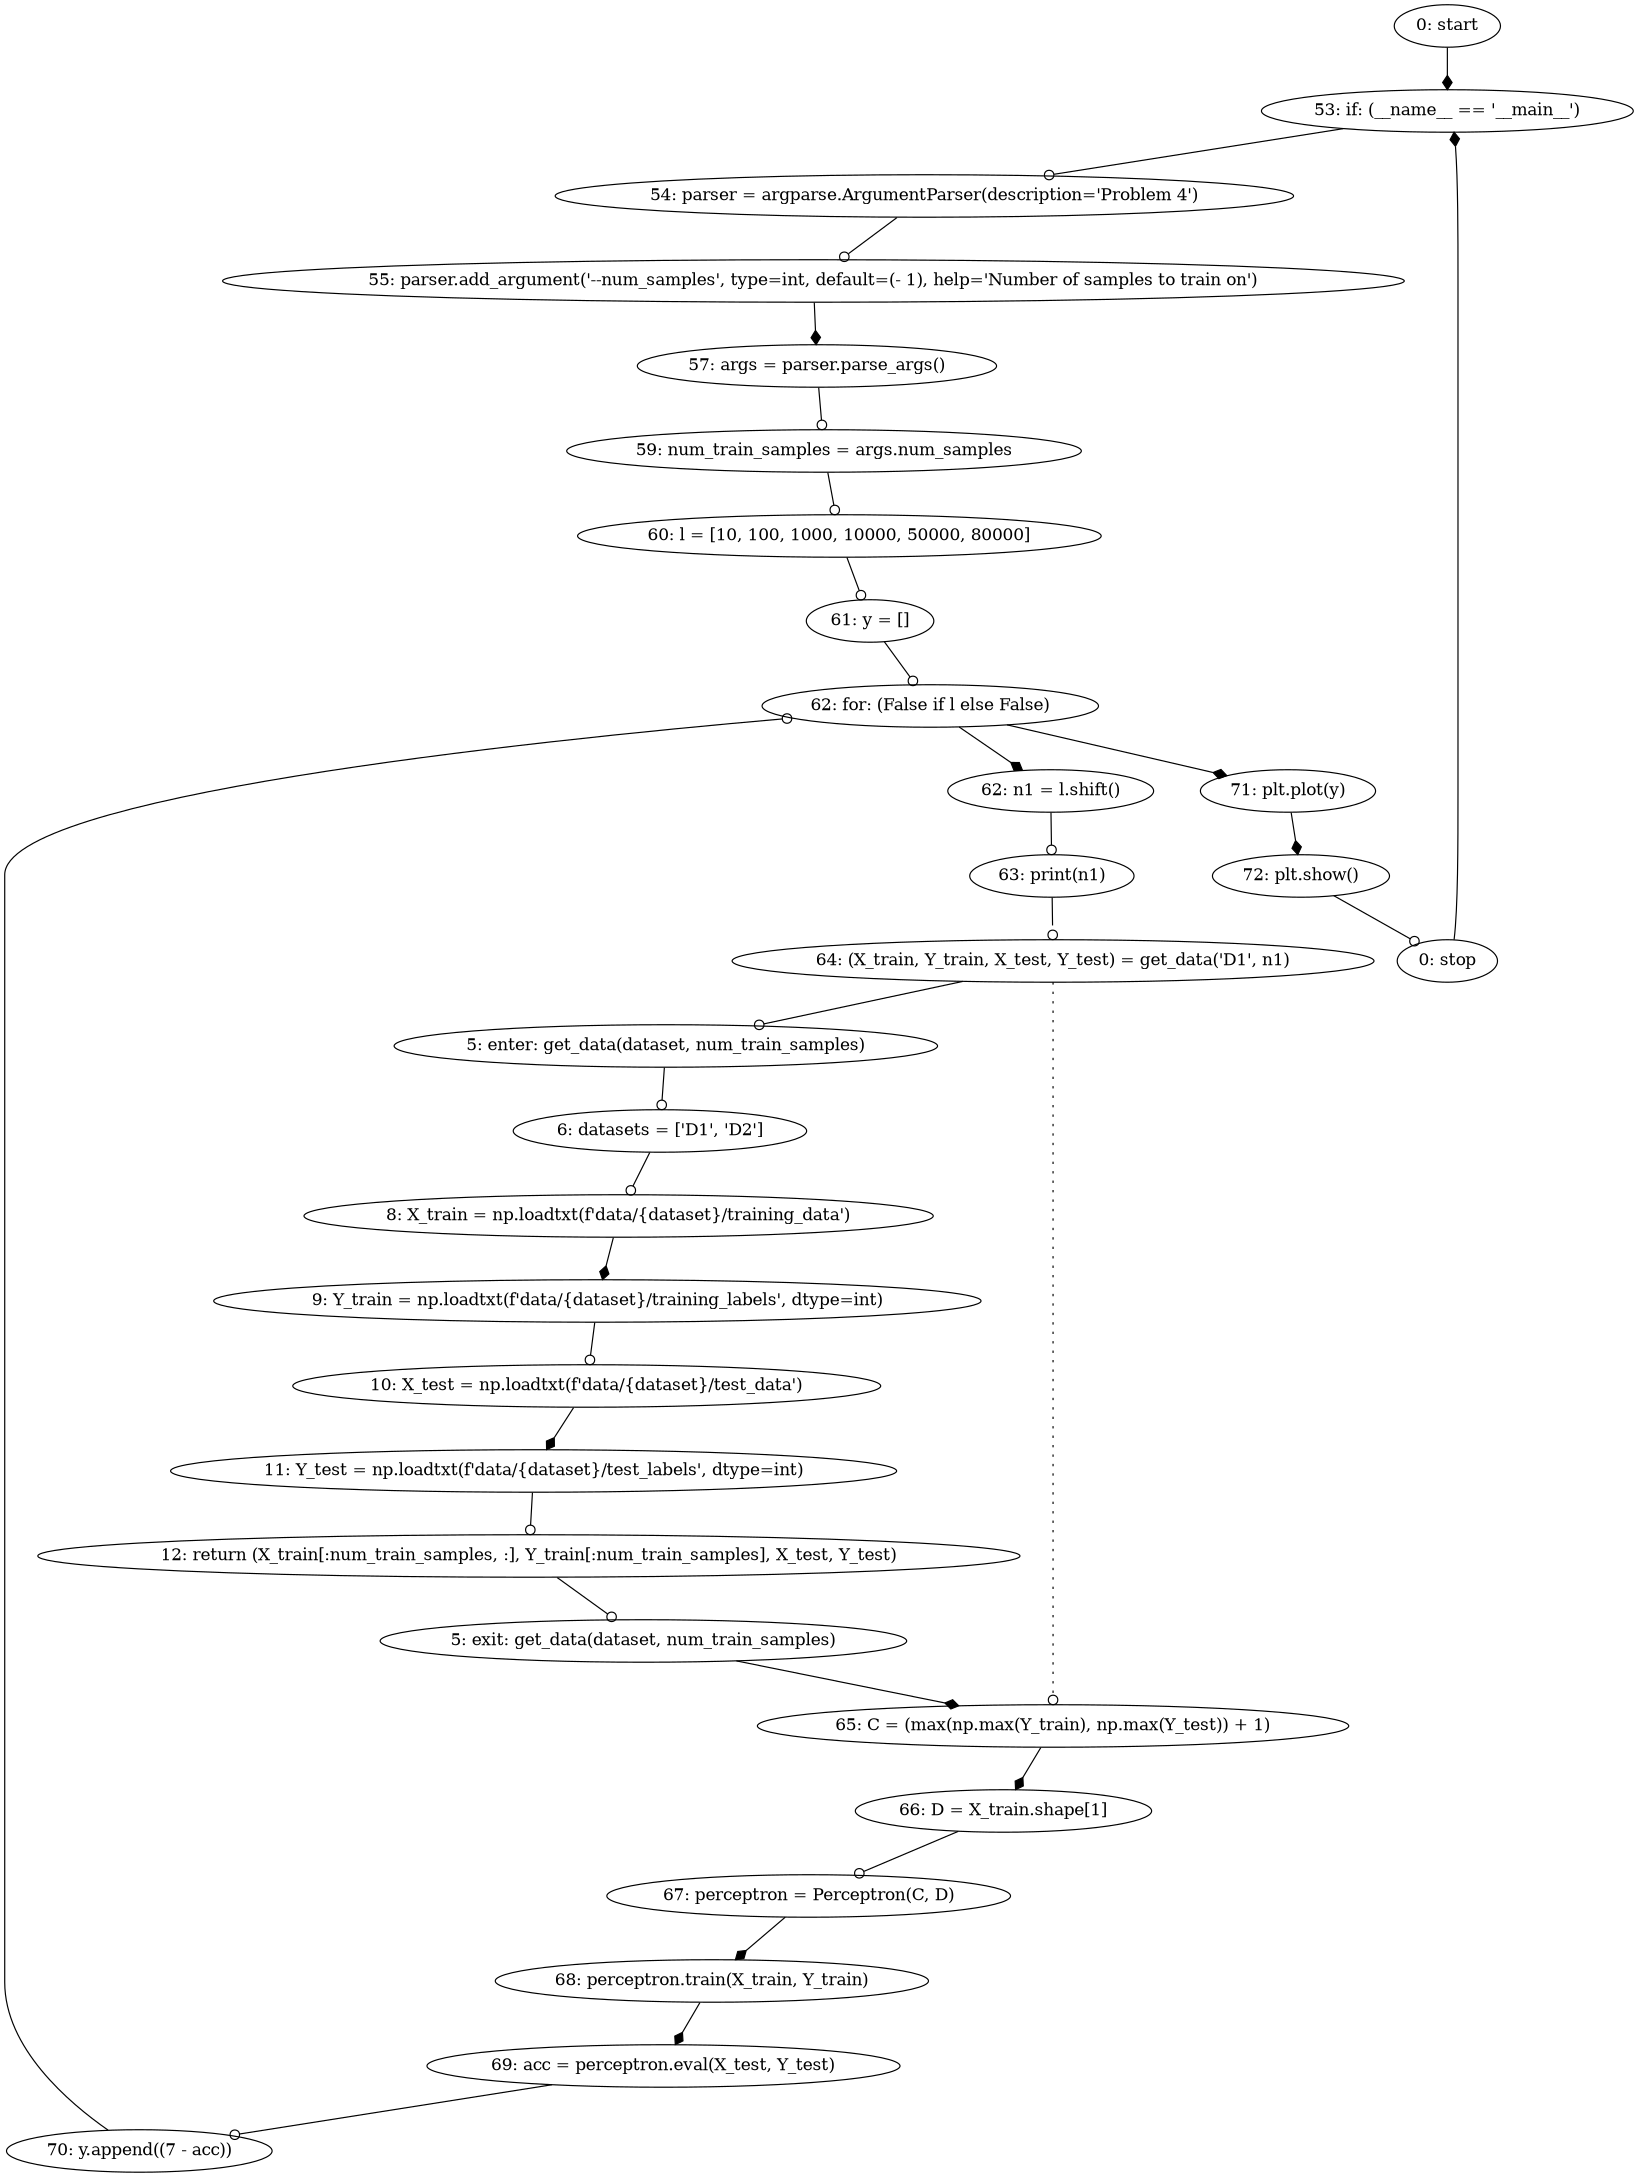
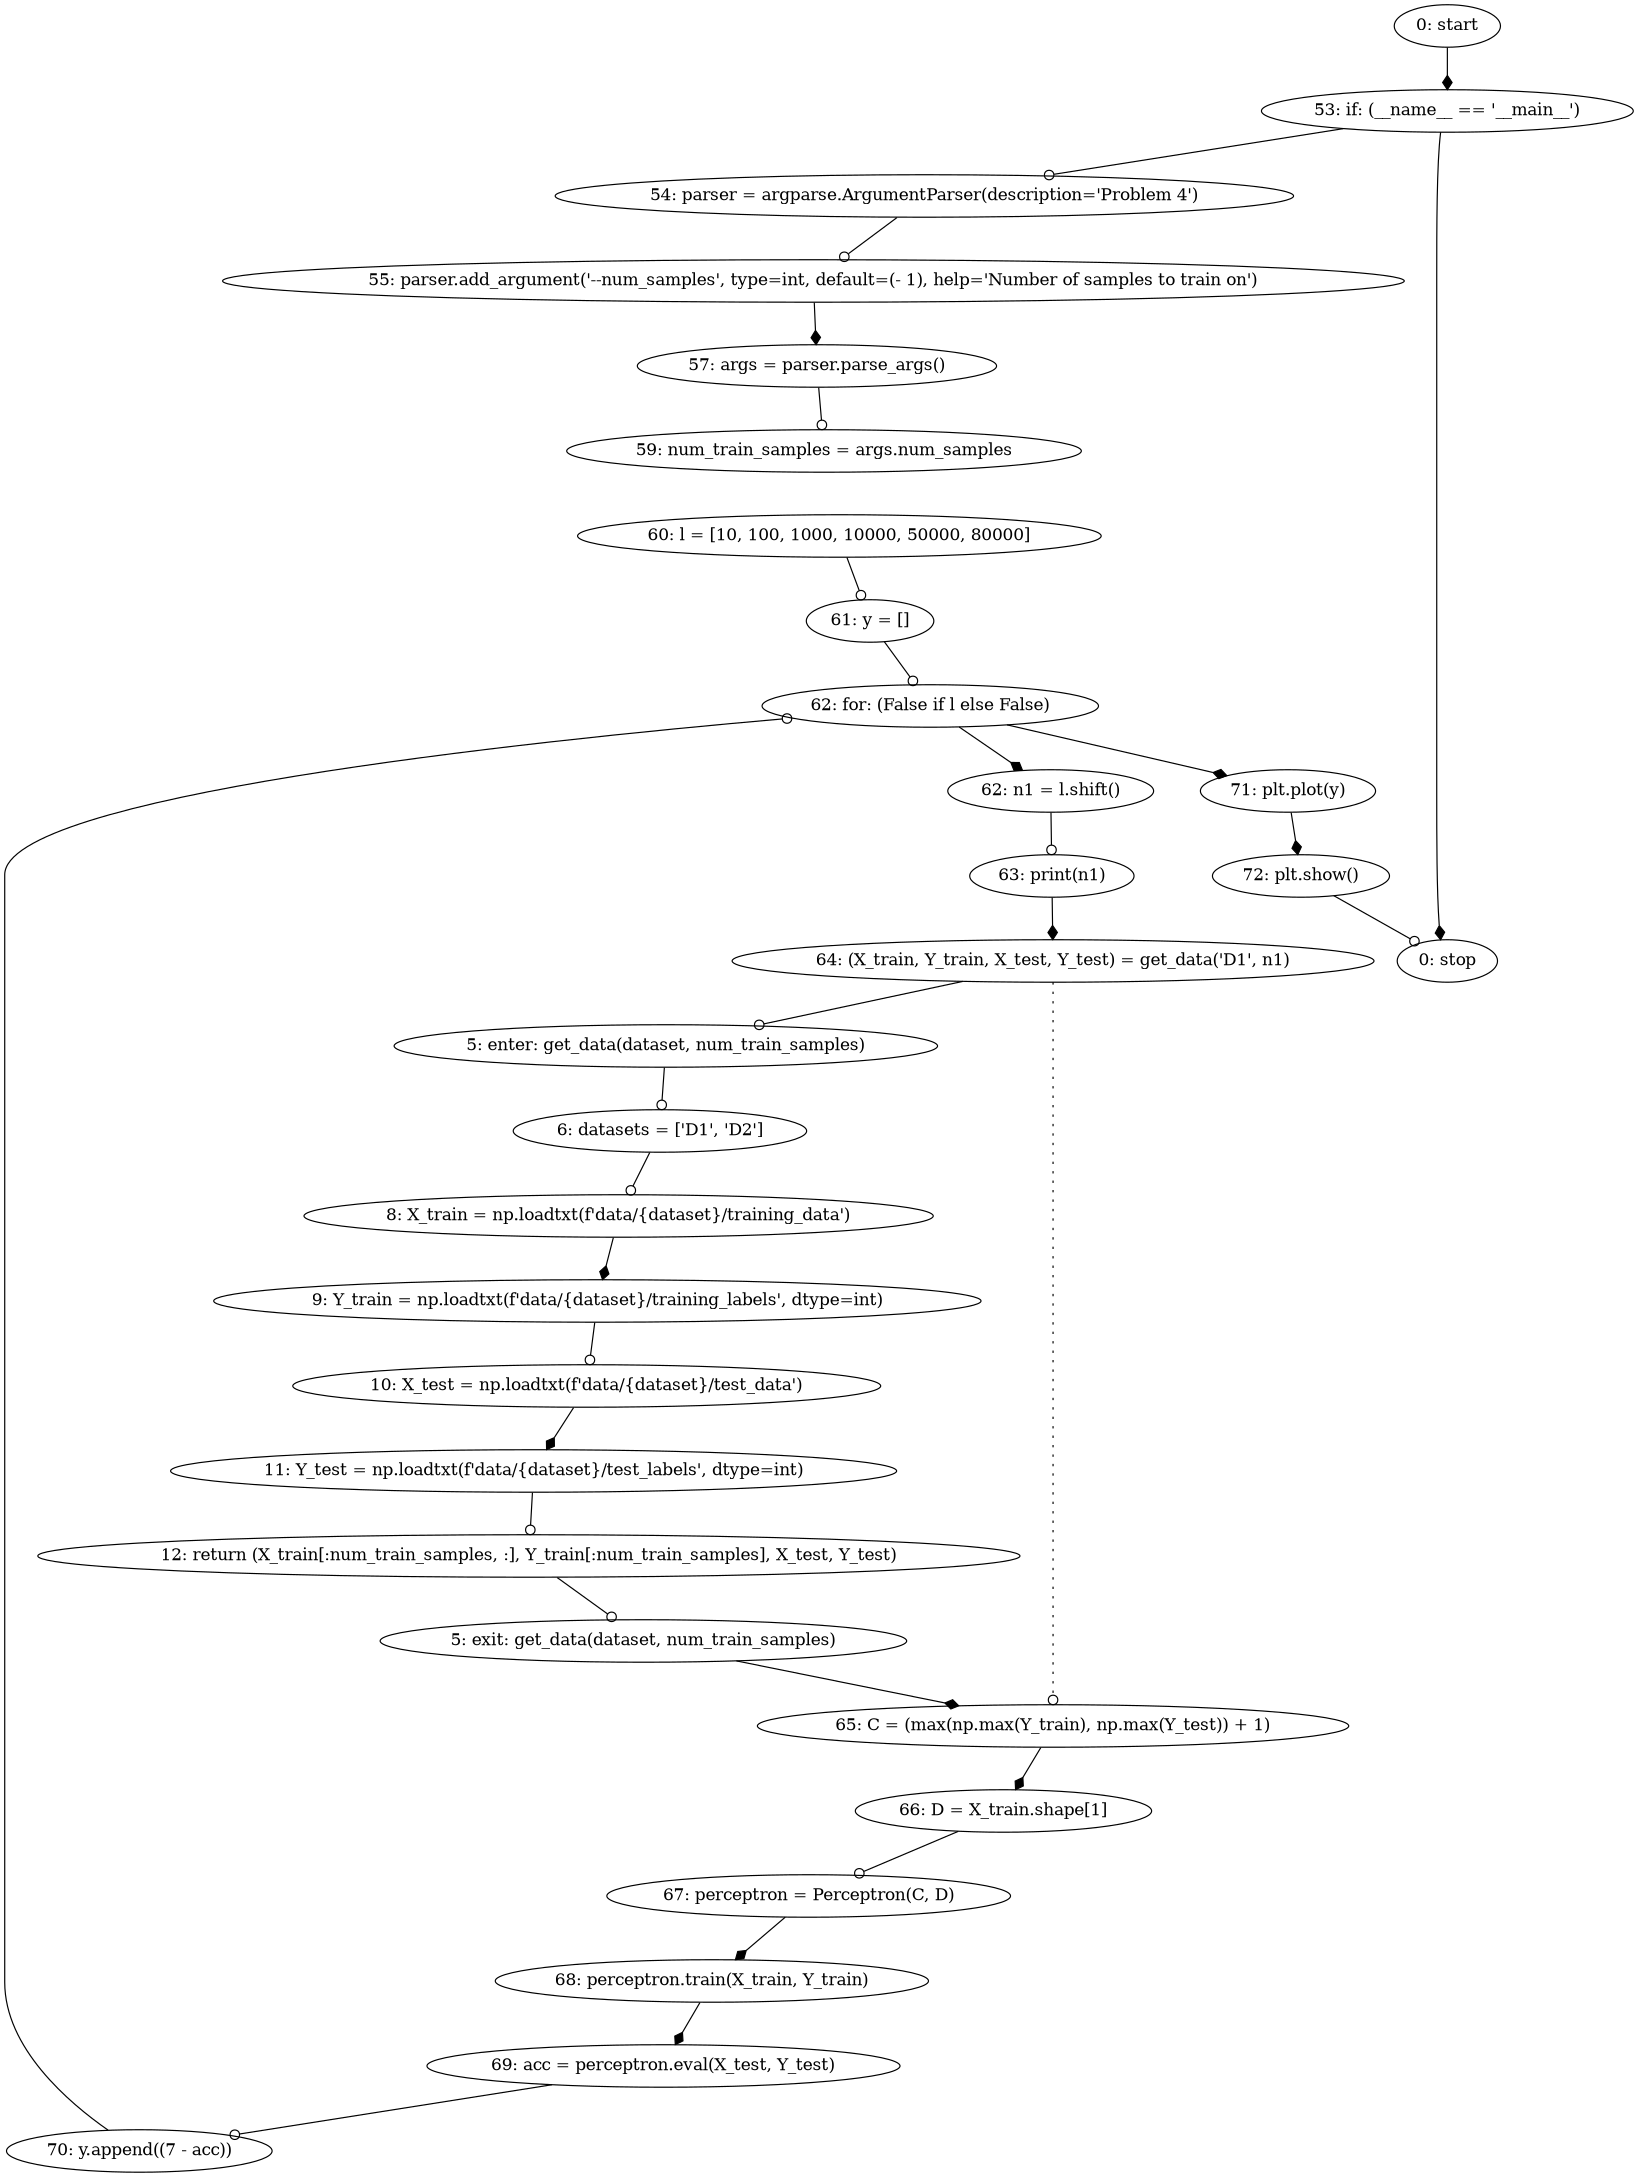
edge "59: num_train_samples = args.num_samples" -> "60: l = [10, 100, 1000, 10000, 50000, 80000]": removed
edge "0: stop" -> "53: if: (__name__ == '__main__')": reversed
edge "63: print(n1)" -> "64: (X_train, Y_train, X_test, Y_test) = get_data('D1', n1)": arrowhead odot -> diamond
